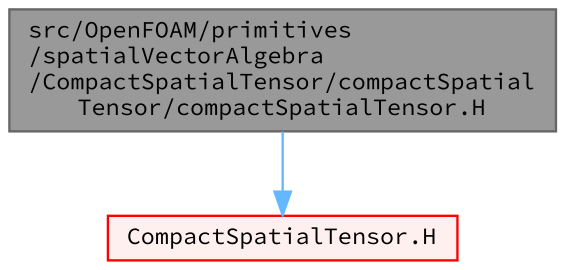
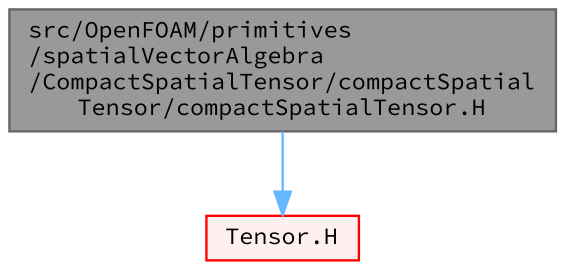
node "CompactSpatialTensor.H": label "CompactSpatialTensor.H" -> "Tensor.H"
